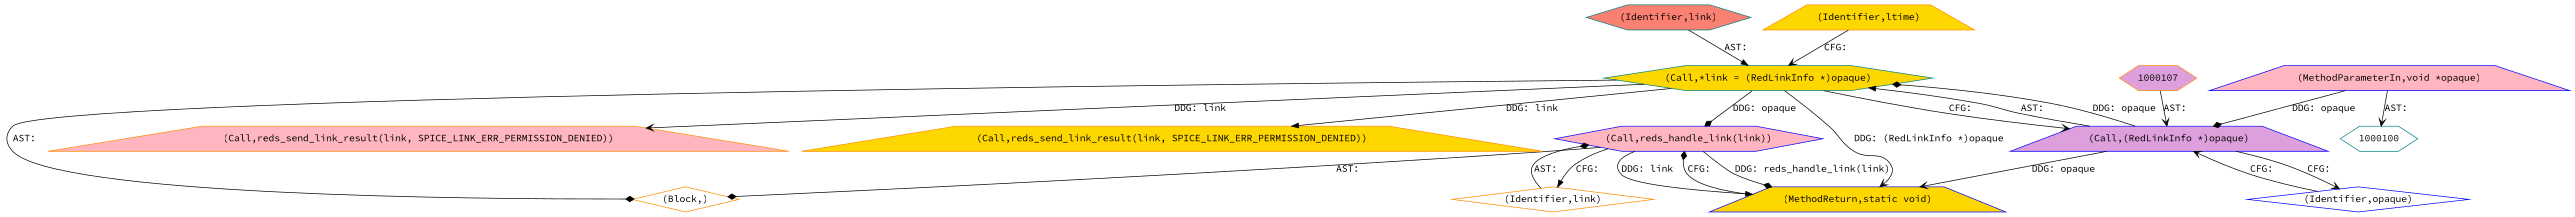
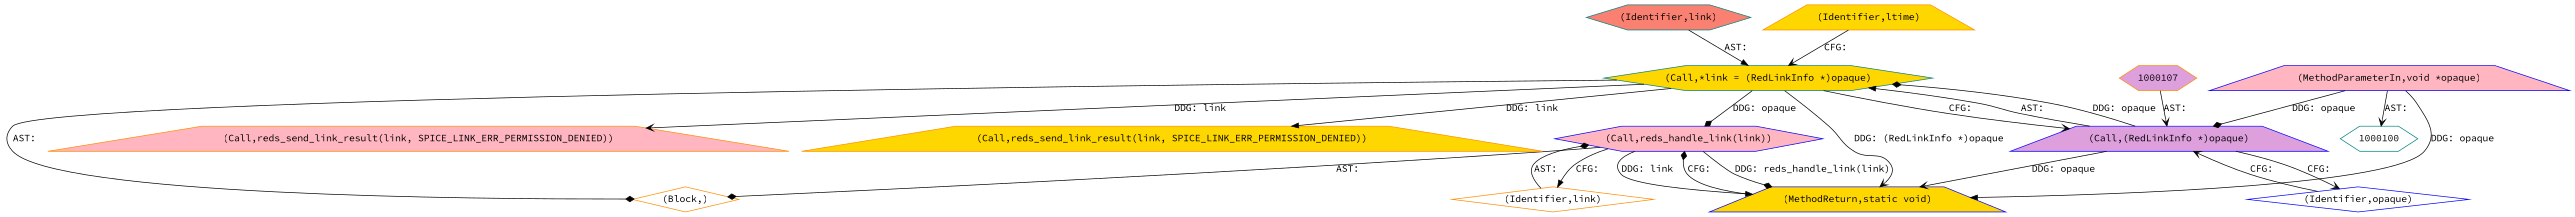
edge "(MethodParameterIn,void *opaque)" -> "(MethodReturn,static void)": added, label "DDG: opaque"
